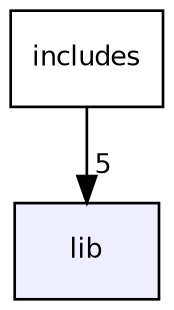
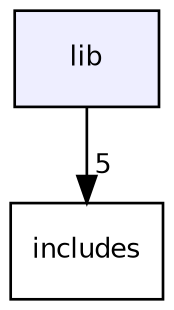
edge "includes" -> "lib": reversed
